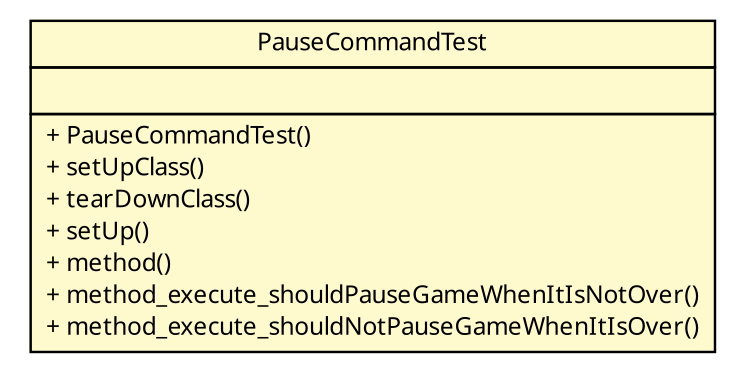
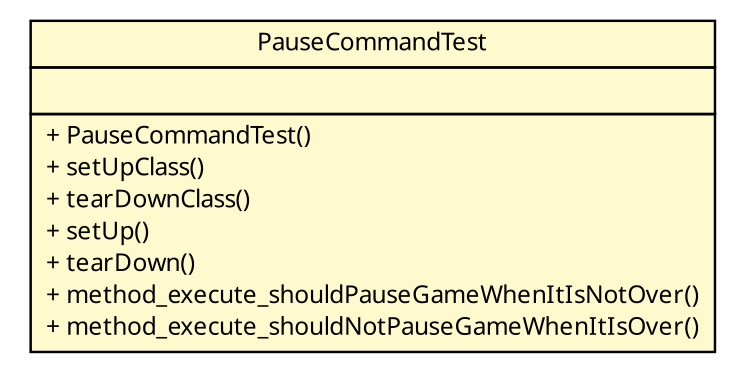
node "PauseCommandTest": text "+ method()" -> "+ tearDown()"
